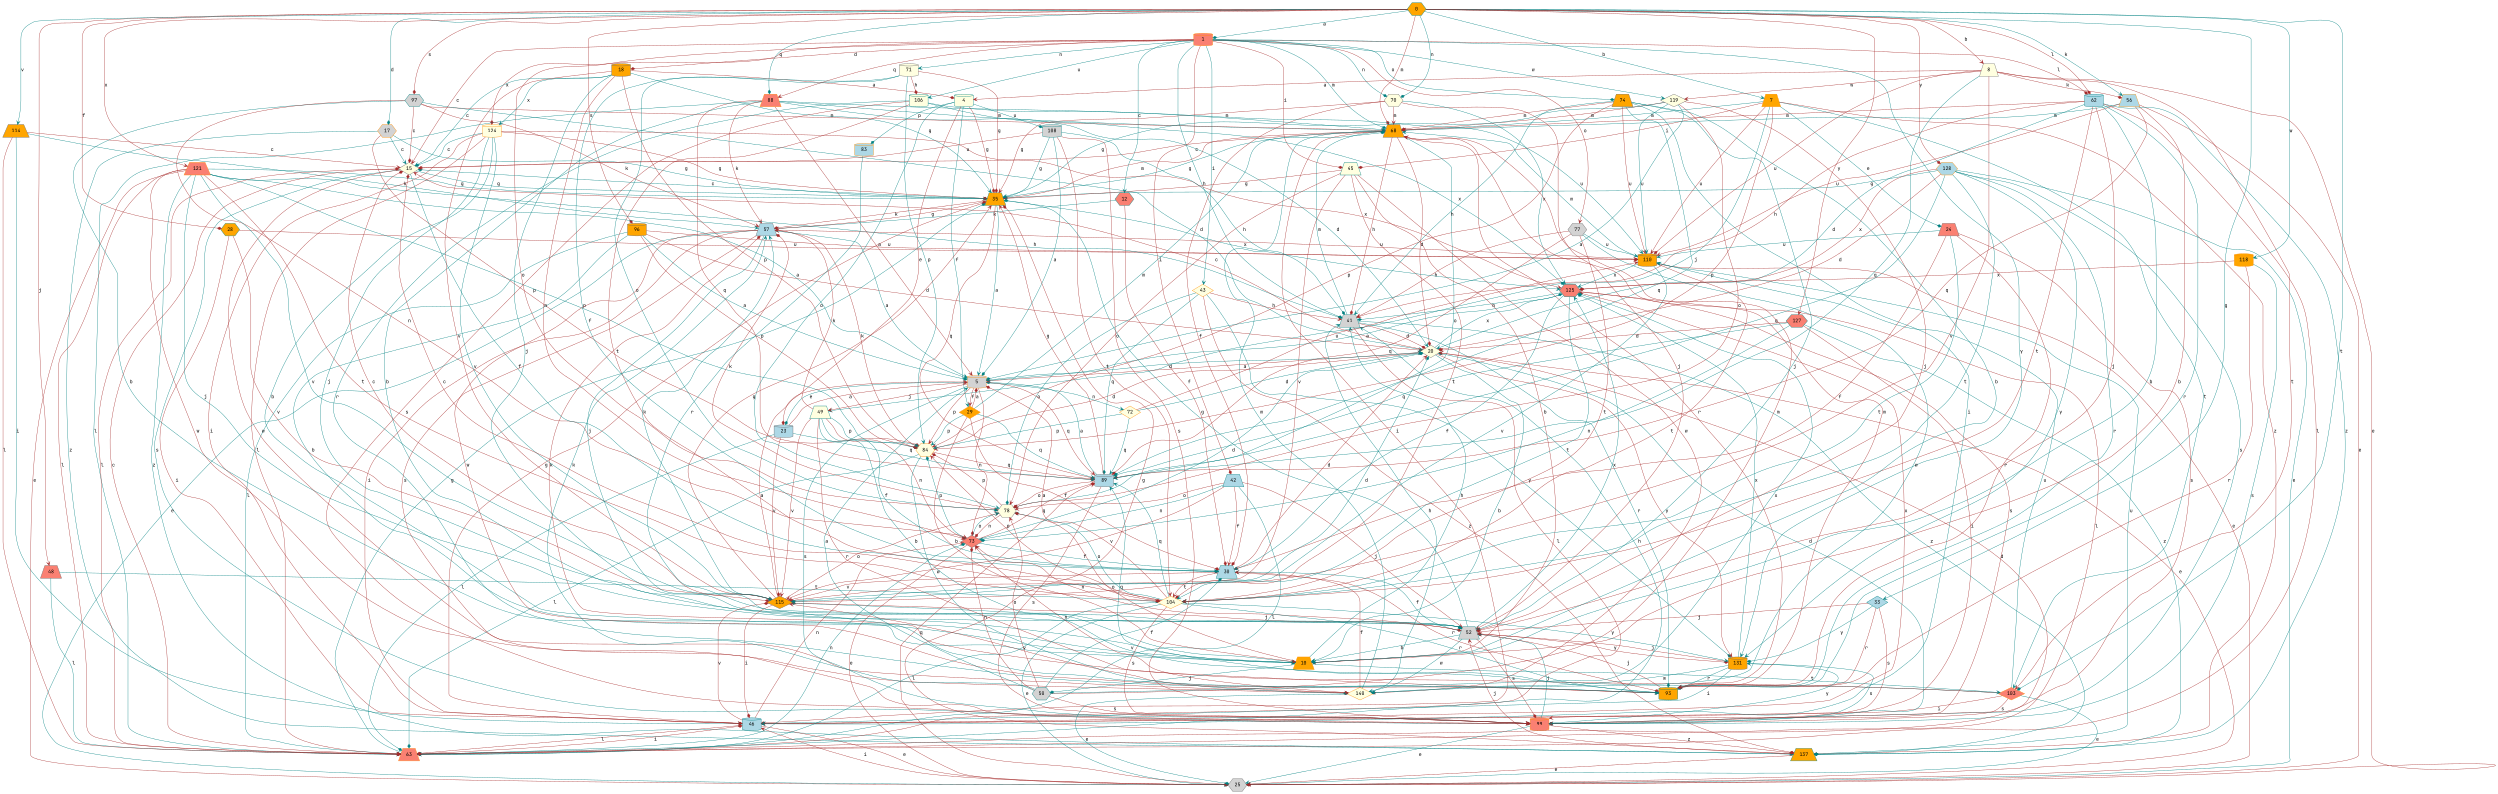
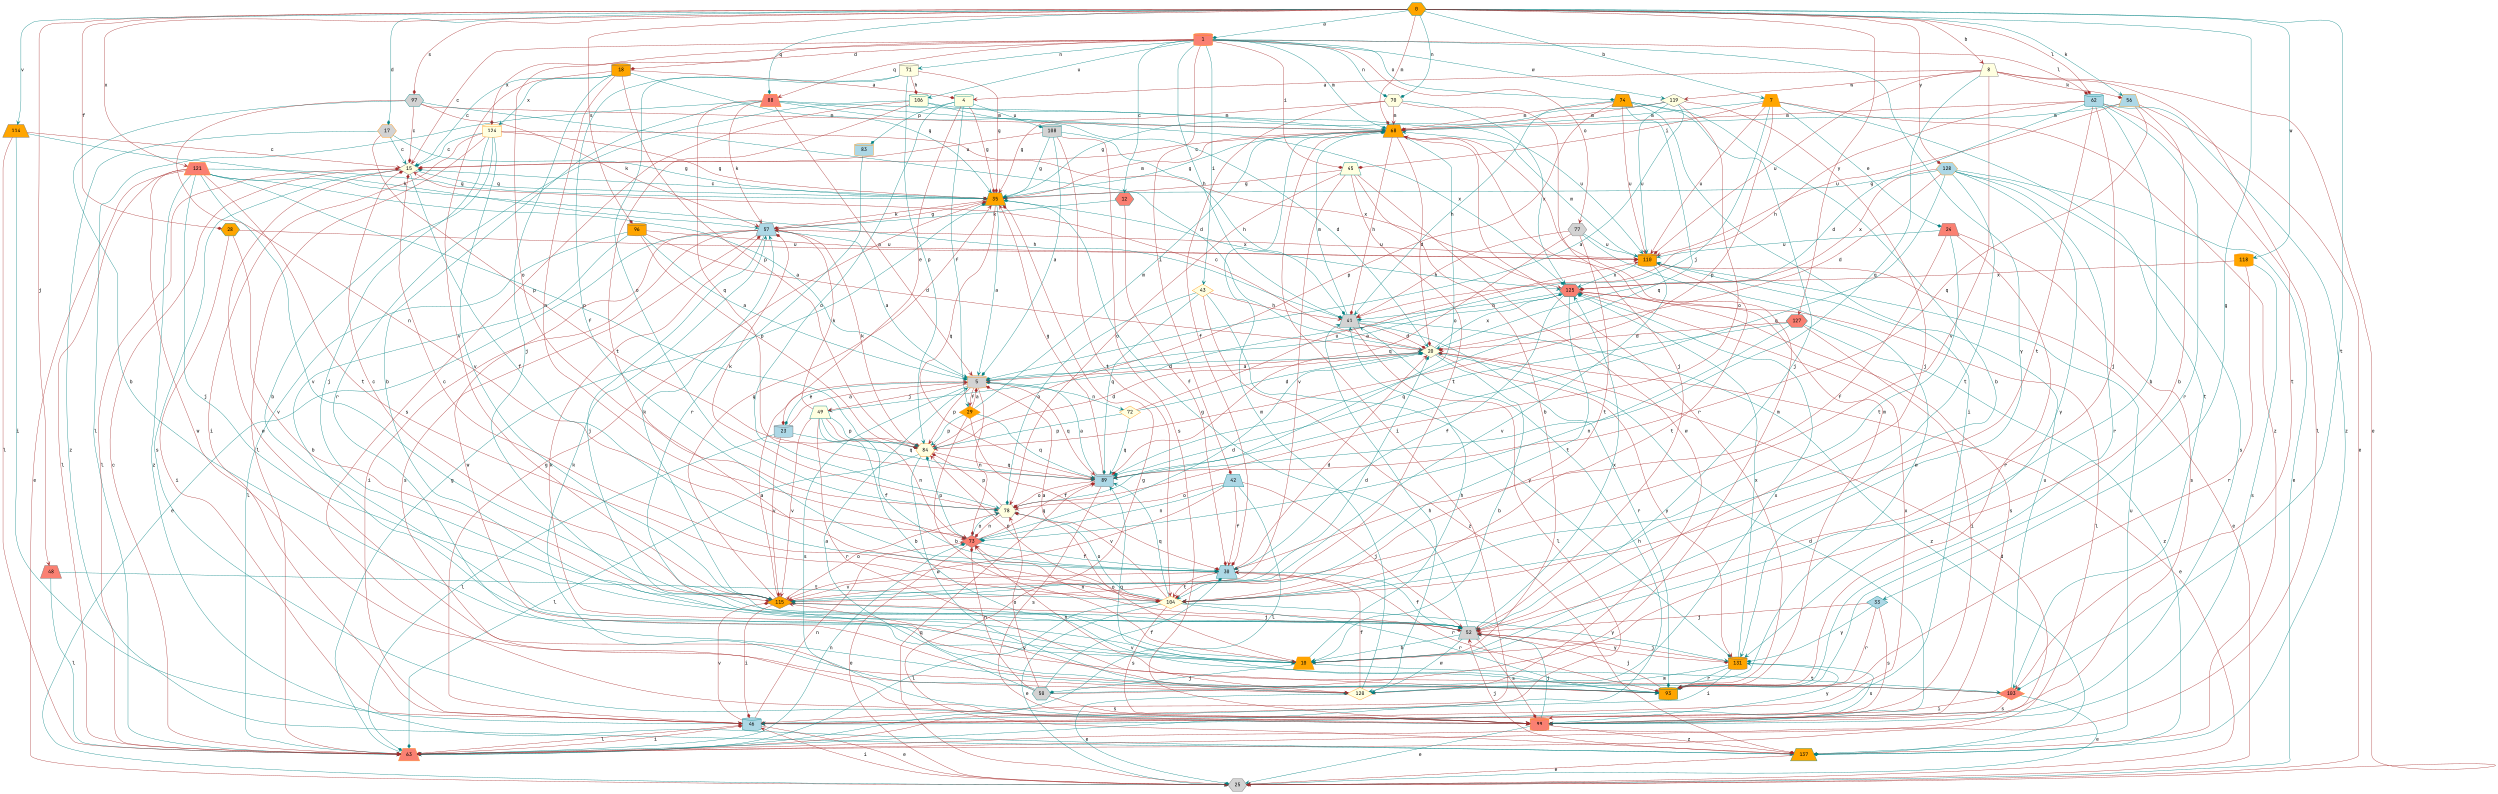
node "140": label "140" -> "120"
